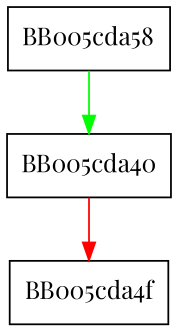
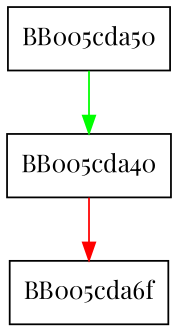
node "BB005cda58": label "BB005cda58" -> "BB005cda50"
node "BB005cda4f": label "BB005cda4f" -> "BB005cda6f"
